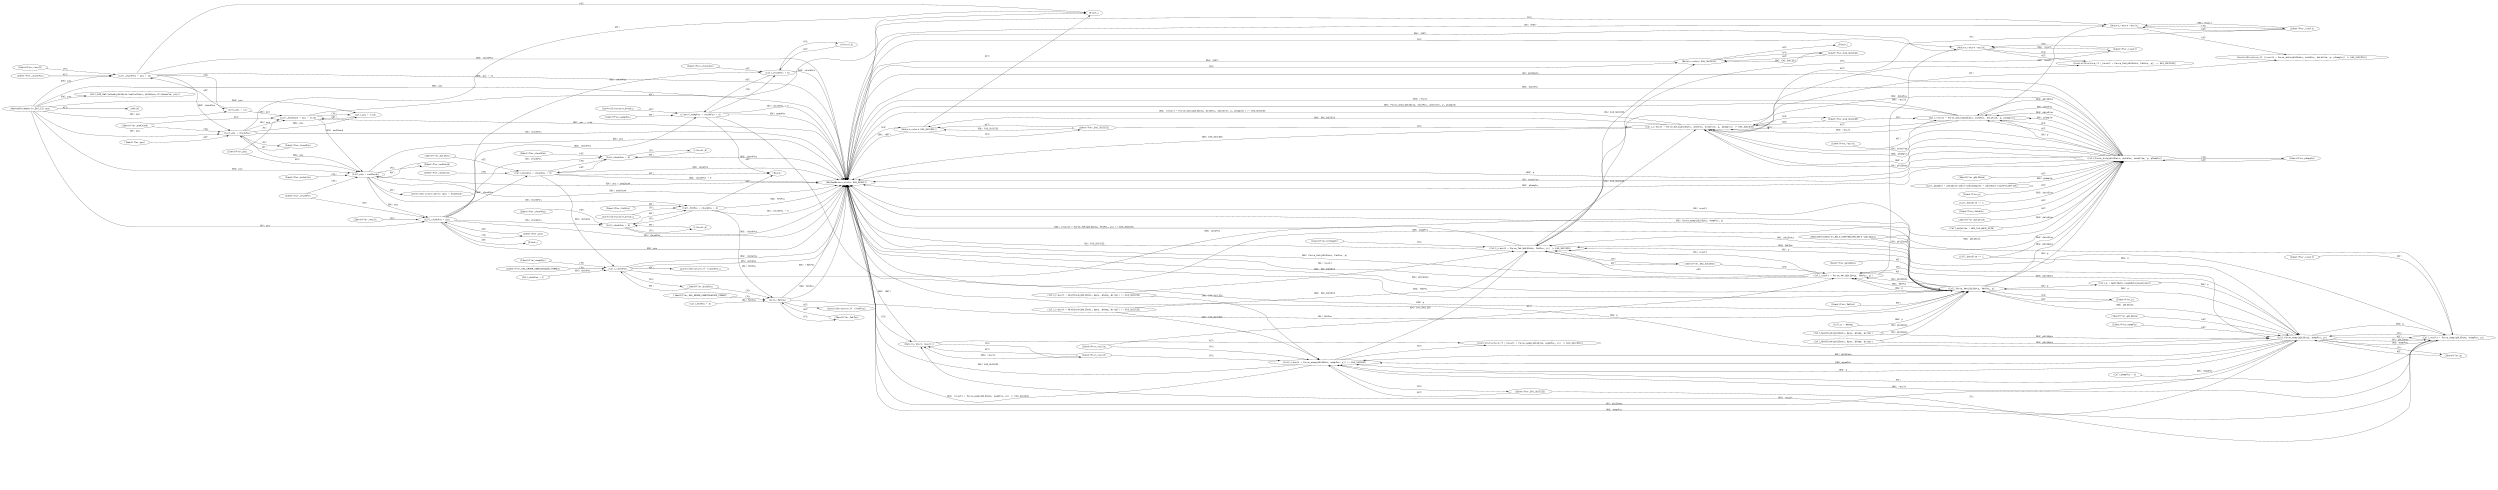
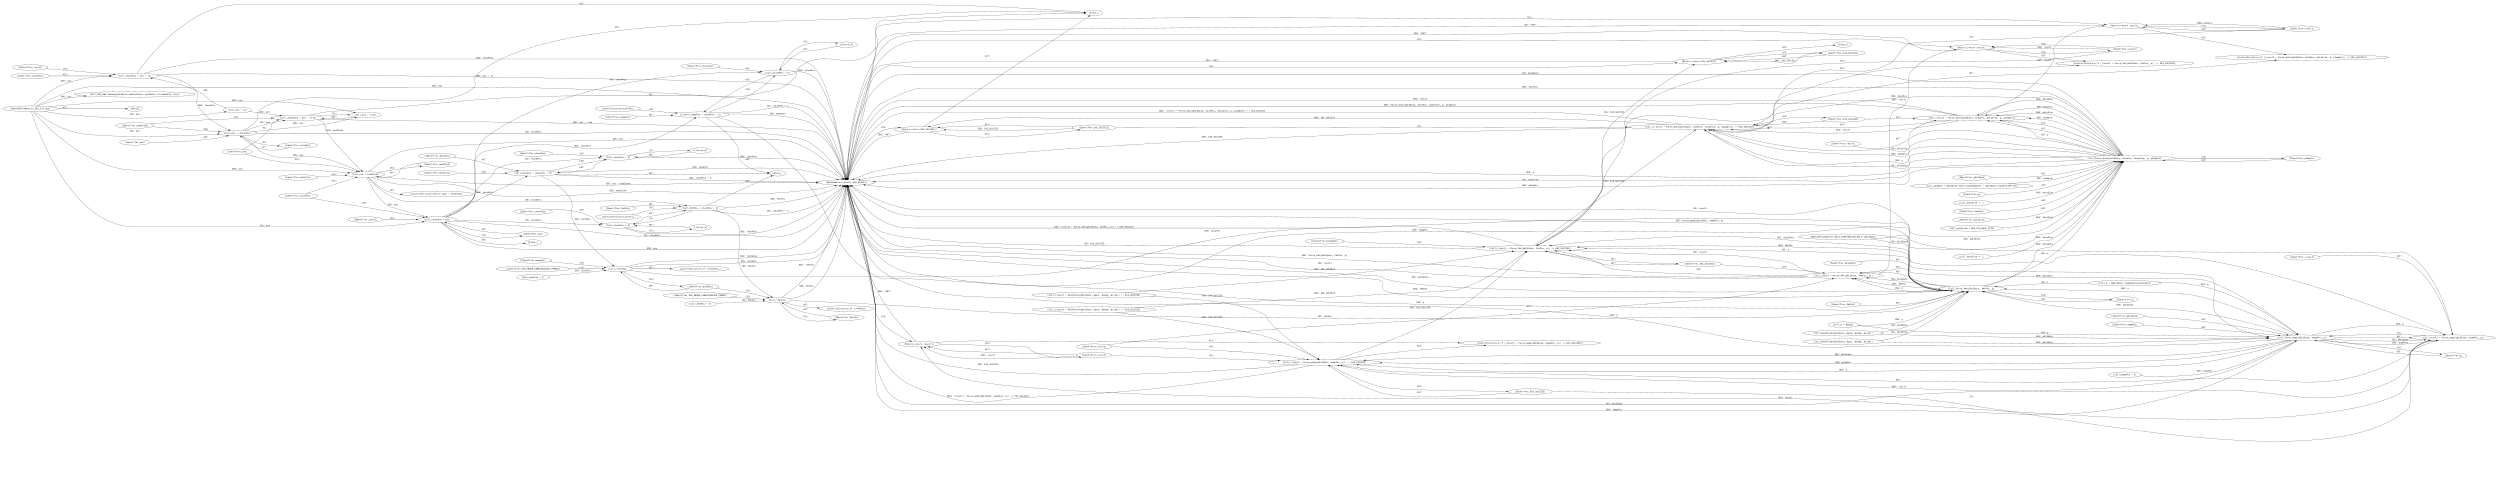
edge "(Call,chunkPos = pos + 12)" -> "(Call,pos + 12)": removed, label "CFG:"
edge "(Call,dataSize >> 1)" -> "(Call,Parse_wsmp(pDLSData, wsmpPos, p))": now "(Call,p = &wsmp)" -> "(Call,Parse_wsmp(pDLSData, wsmpPos, p))"
edge "(Call,Parse_fmt(pDLSData, fmtPos, p))" -> "(Call,p = &pDLSData->wsmpData[waveIndex])": reversed
